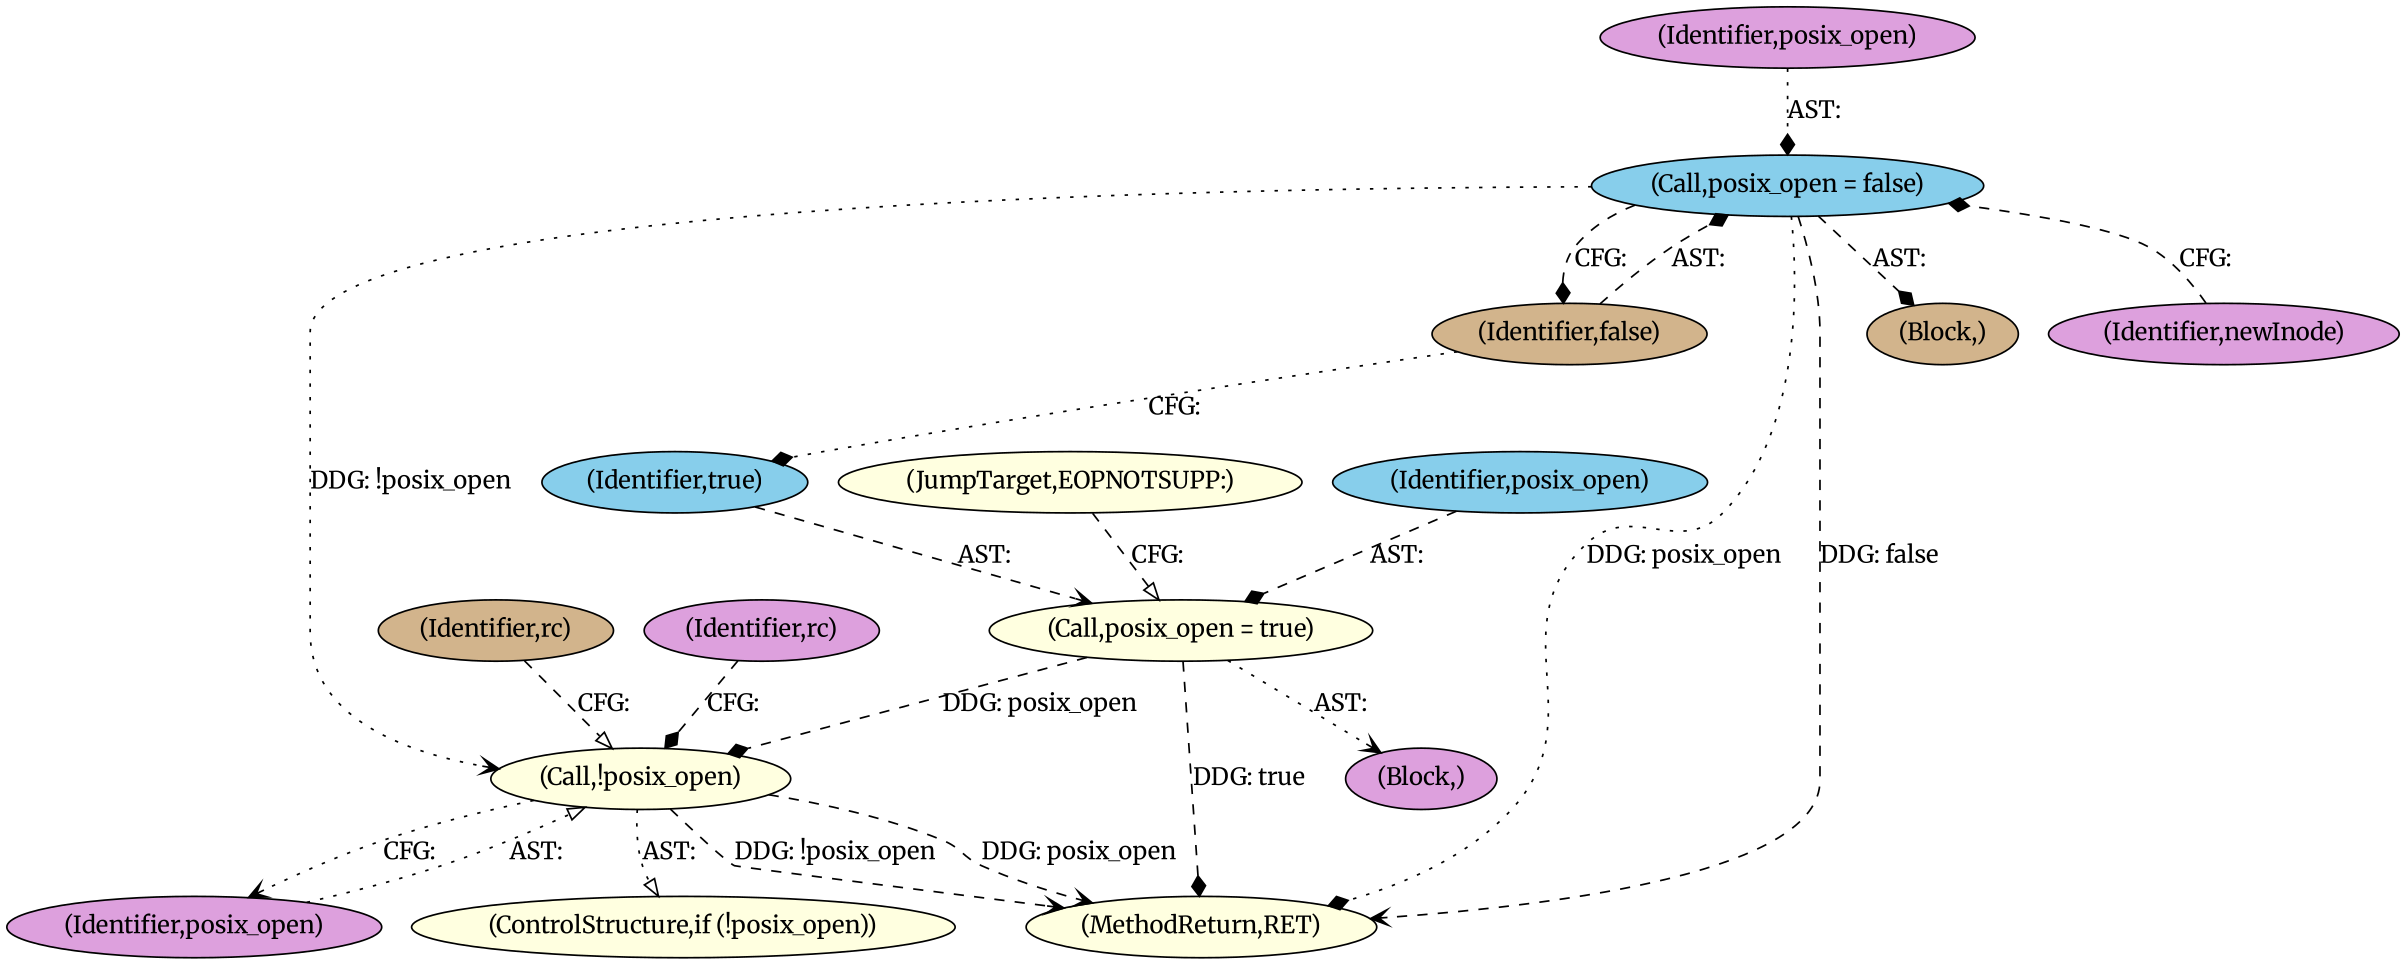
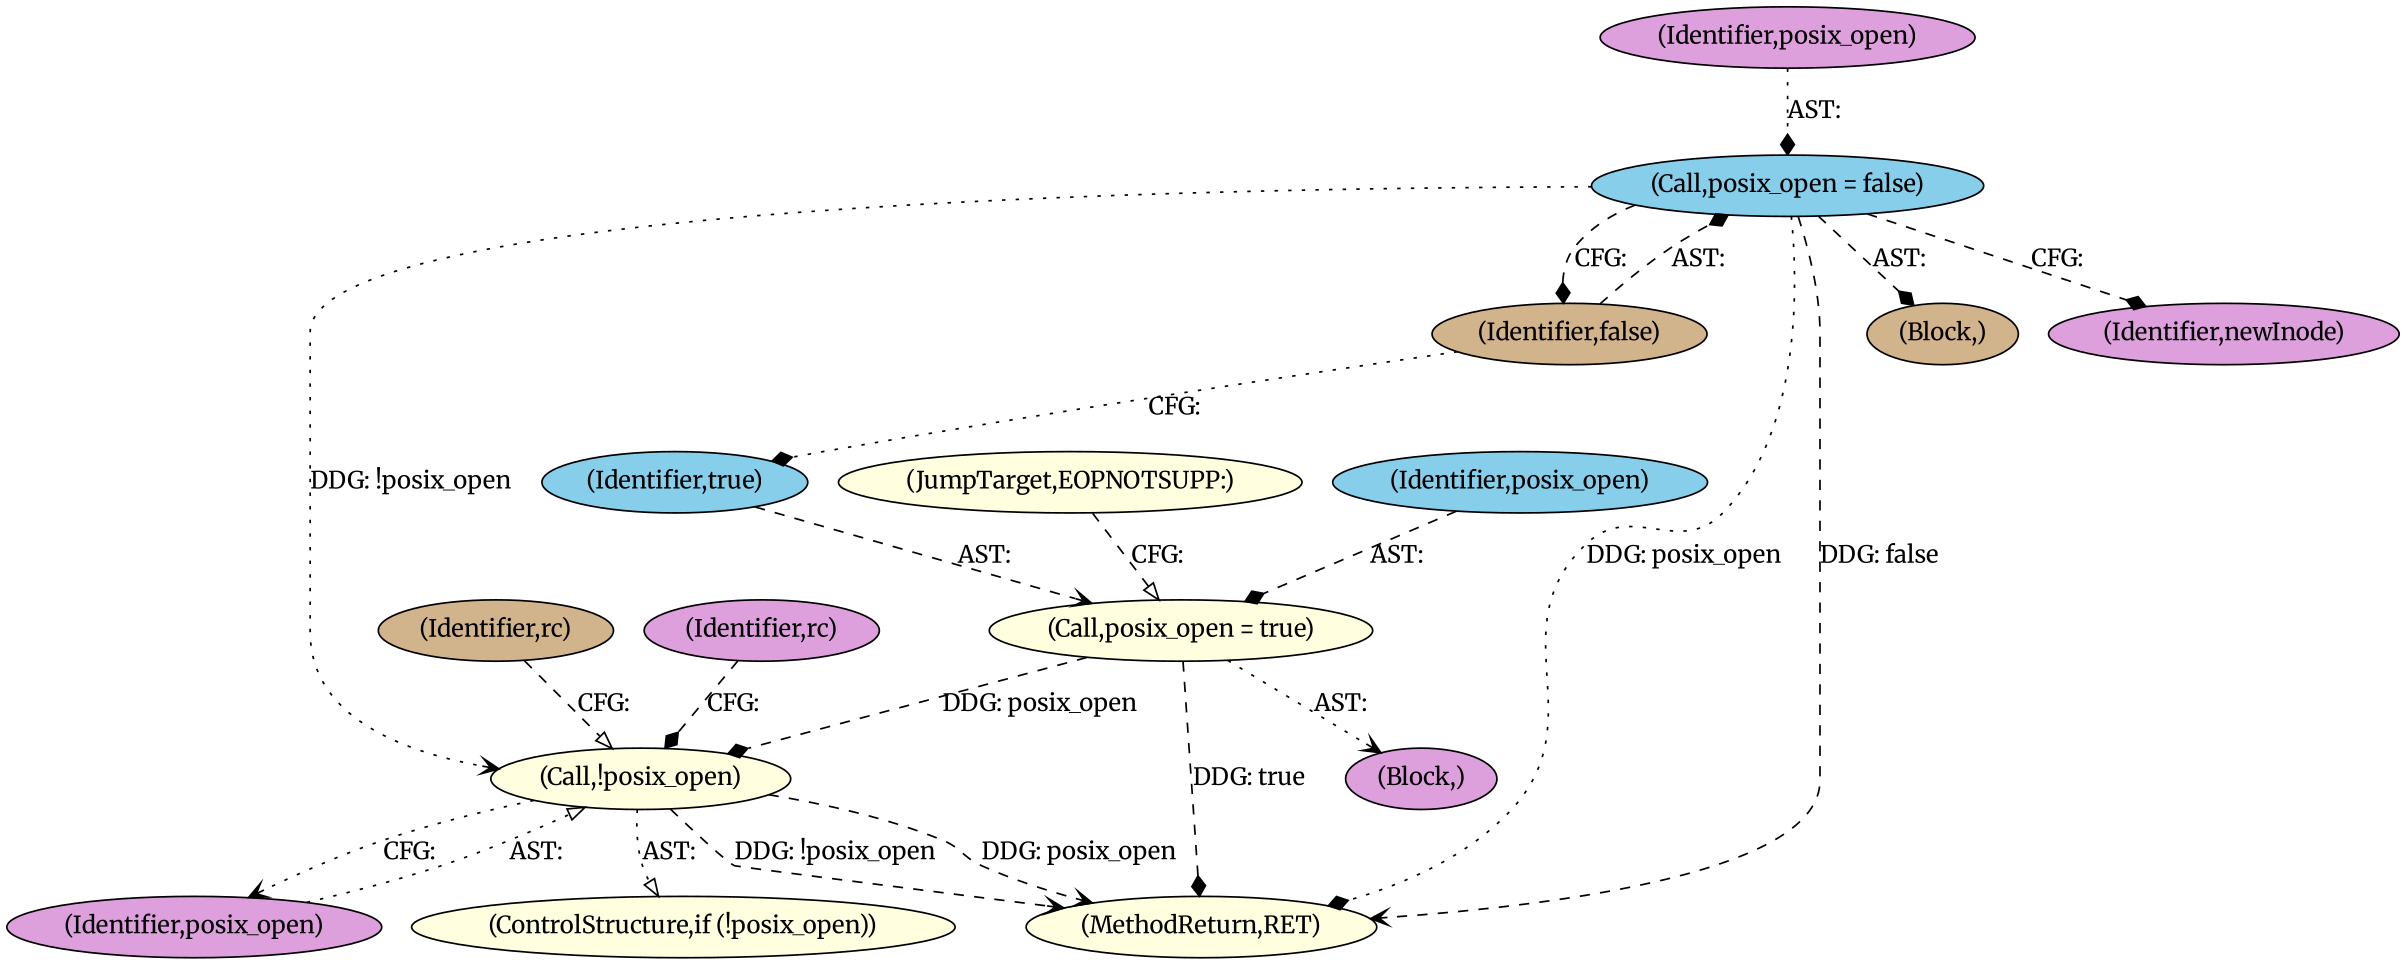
edge "(Identifier,newInode)" -> "(Call,posix_open = false)": reversed
